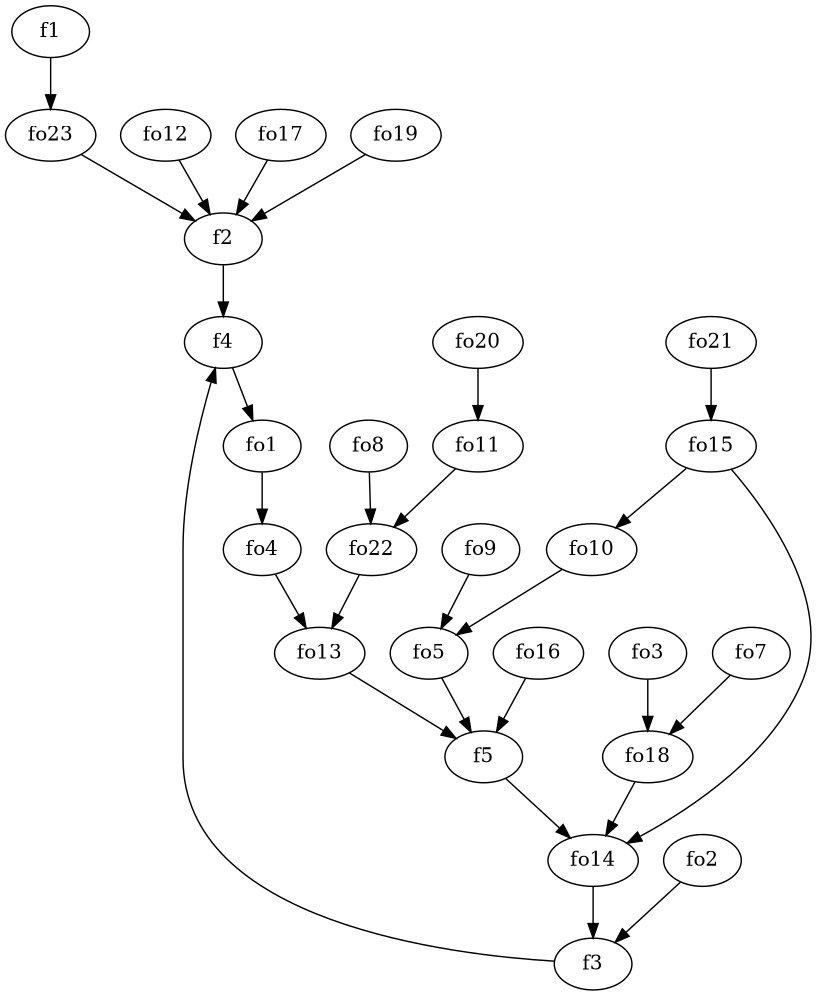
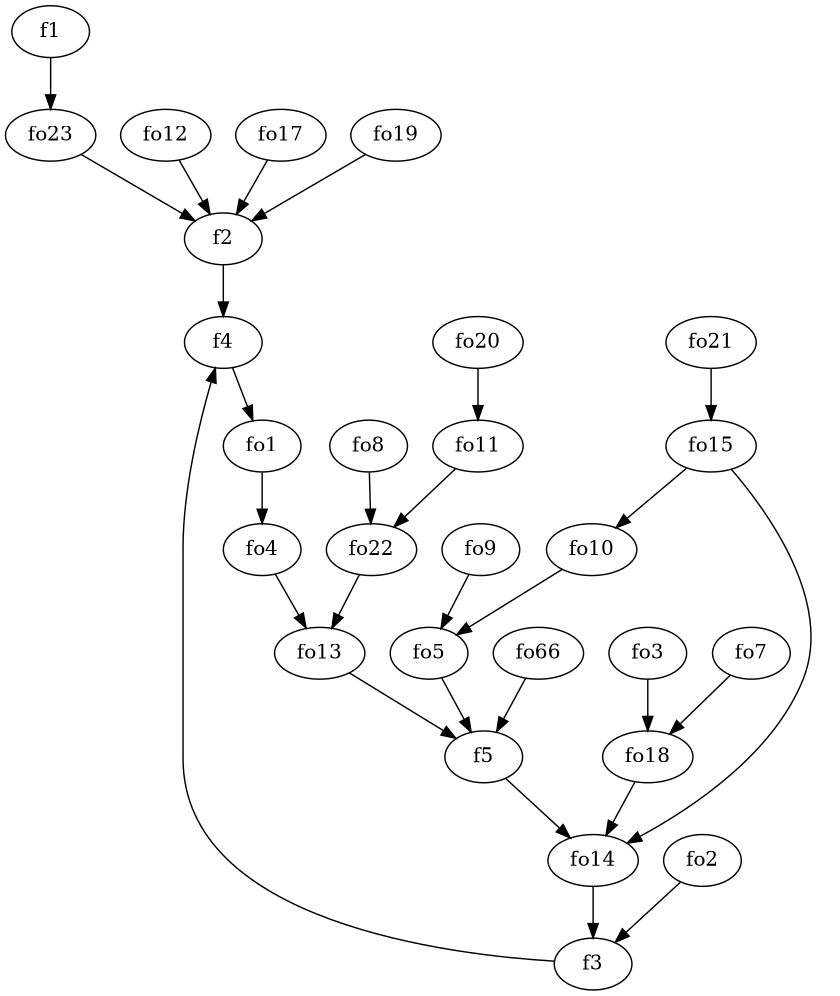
node "fo16": label "fo16" -> "fo66"
